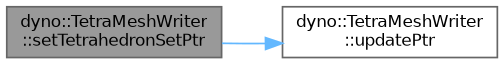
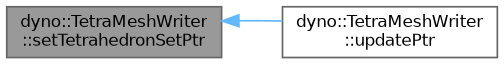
edge "dyno::TetraMeshWriter ::setTetrahedronSetPtr" -> "dyno::TetraMeshWriter ::updatePtr": reversed
